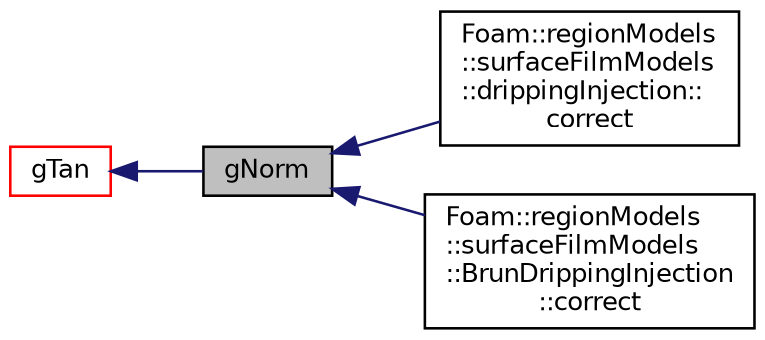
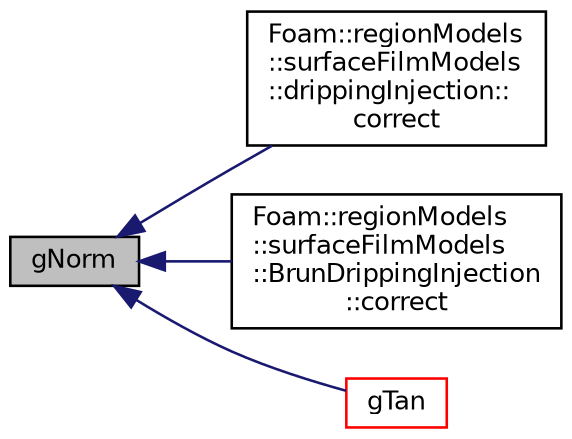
edge "gNorm" -> "gTan": reversed
